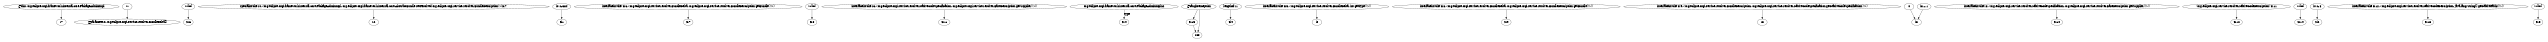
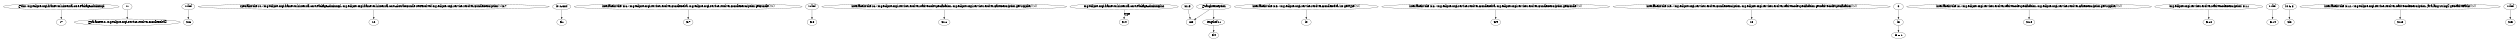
edge "@caughtexception" -> "$r15": now "@caughtexception" -> "lengthof r1"
edge "i3 + 1" -> "i3": reversed
